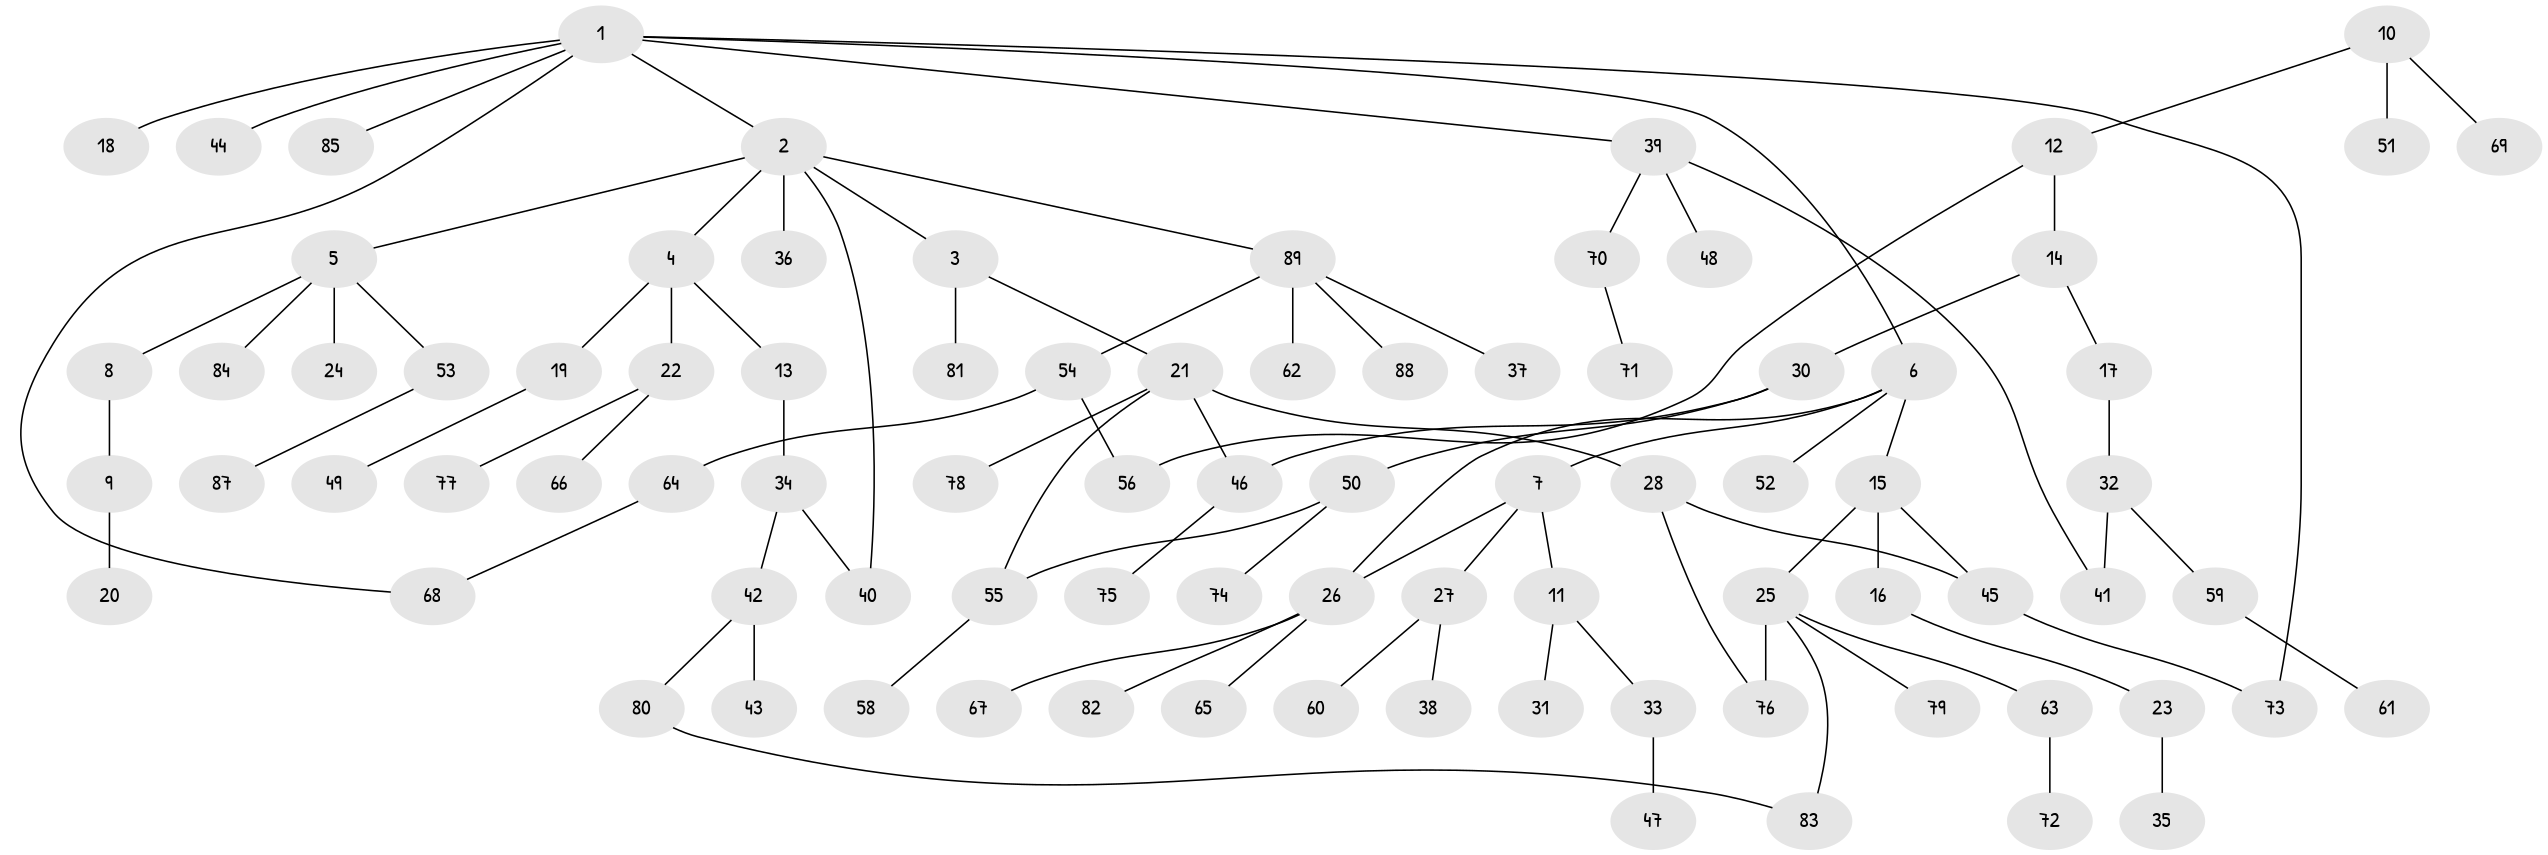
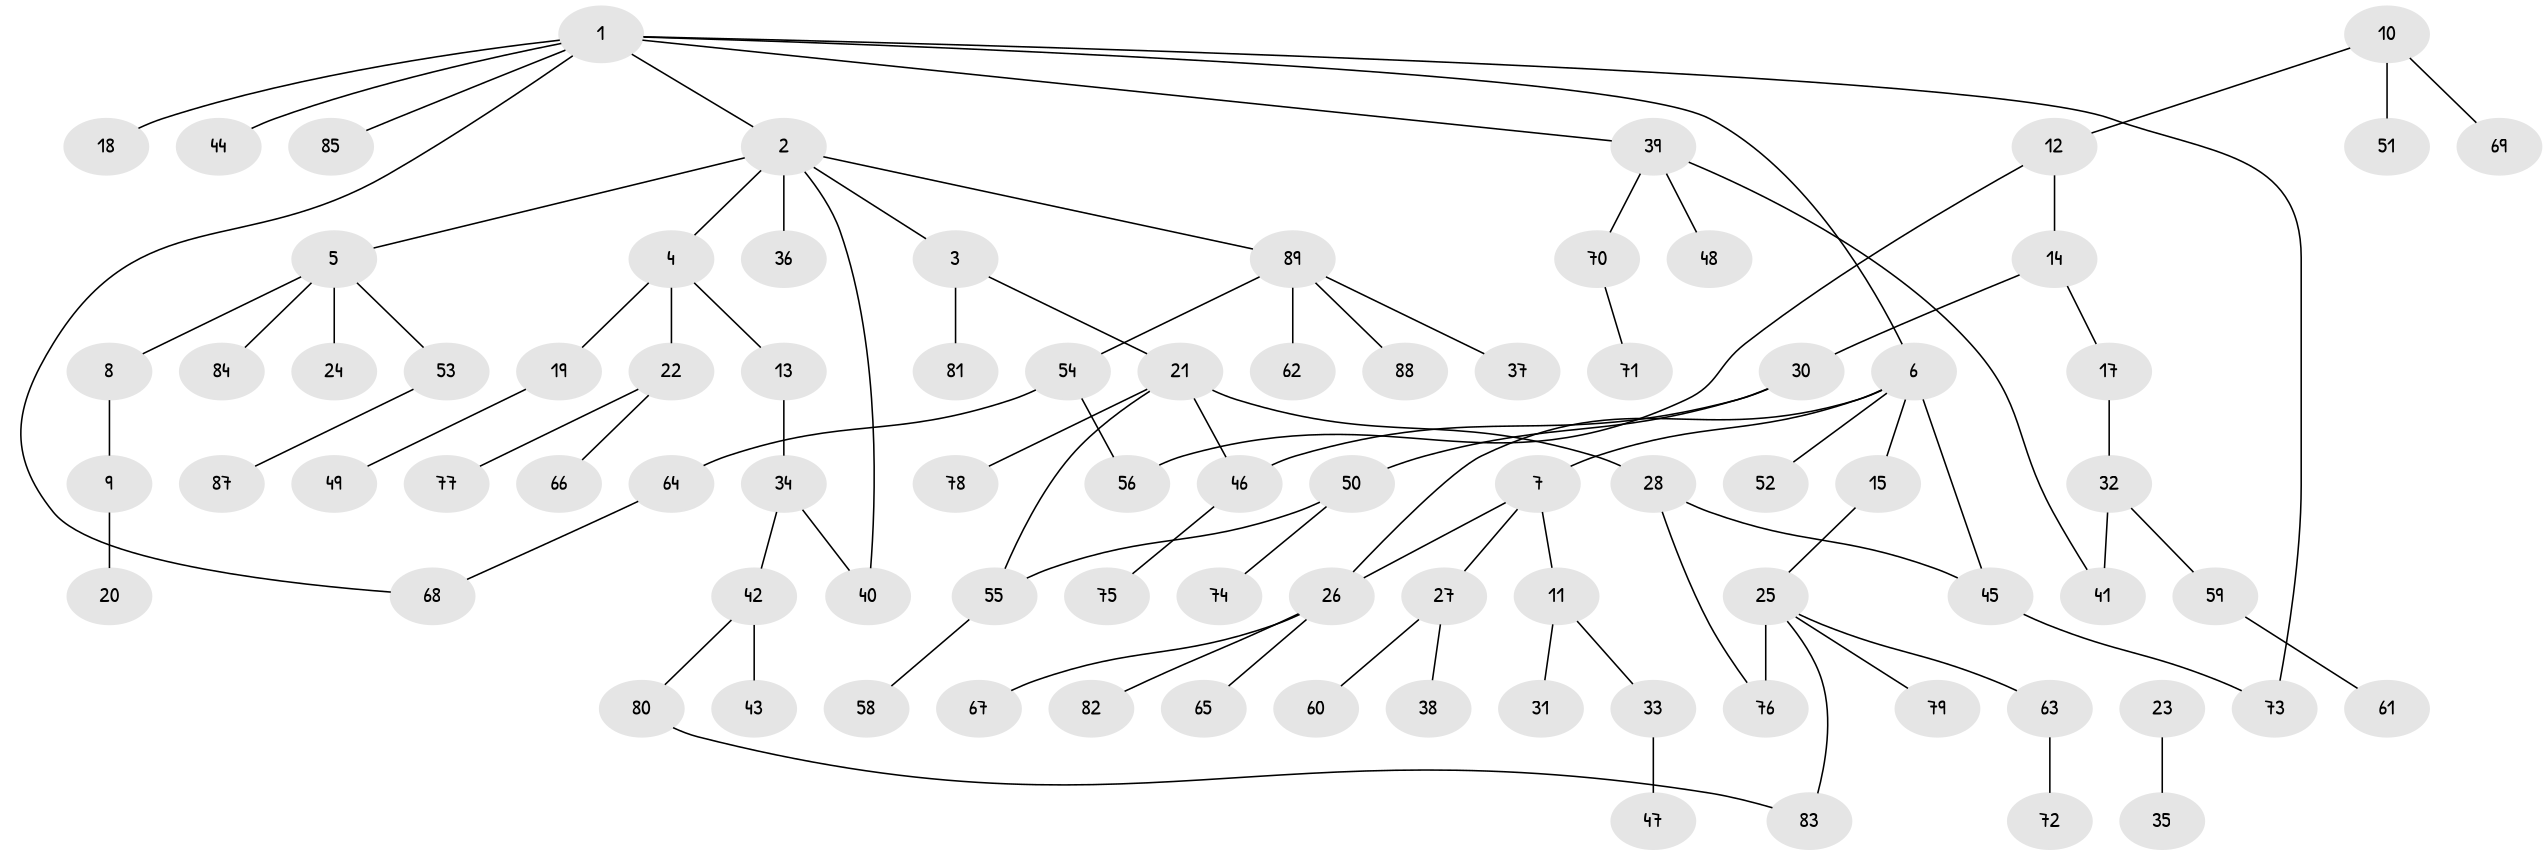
edge "15" -- "45": now "6" -- "45"
node "16": removed
